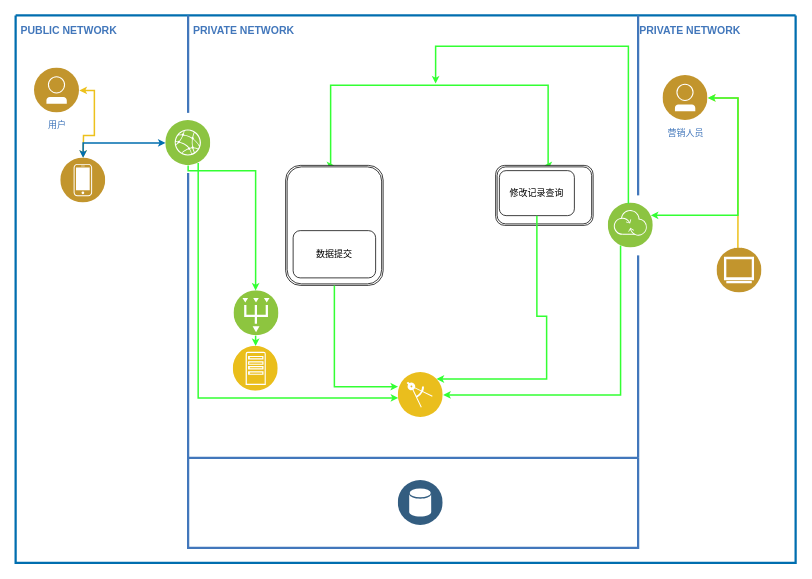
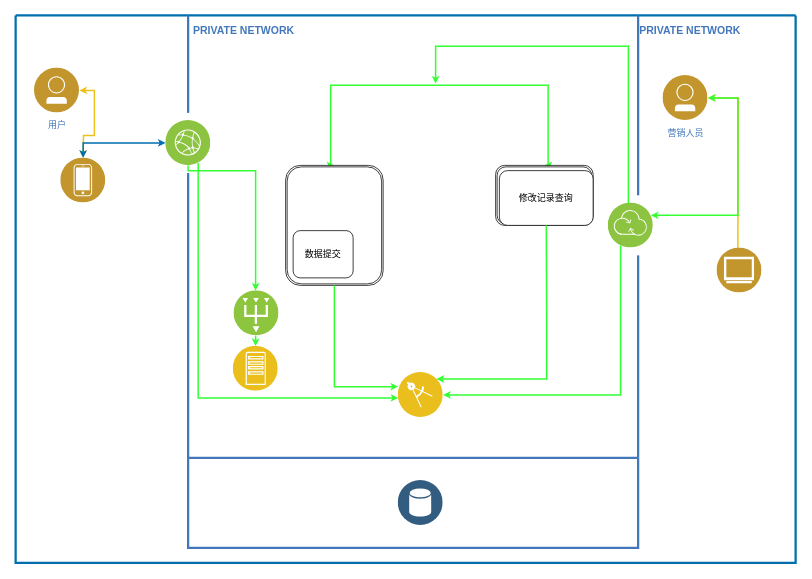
node "PUBLIC NETWORK": removed
node "修改记录查询": size 75x45 -> 94x55
node "数据提交": size 83x47 -> 60x47
